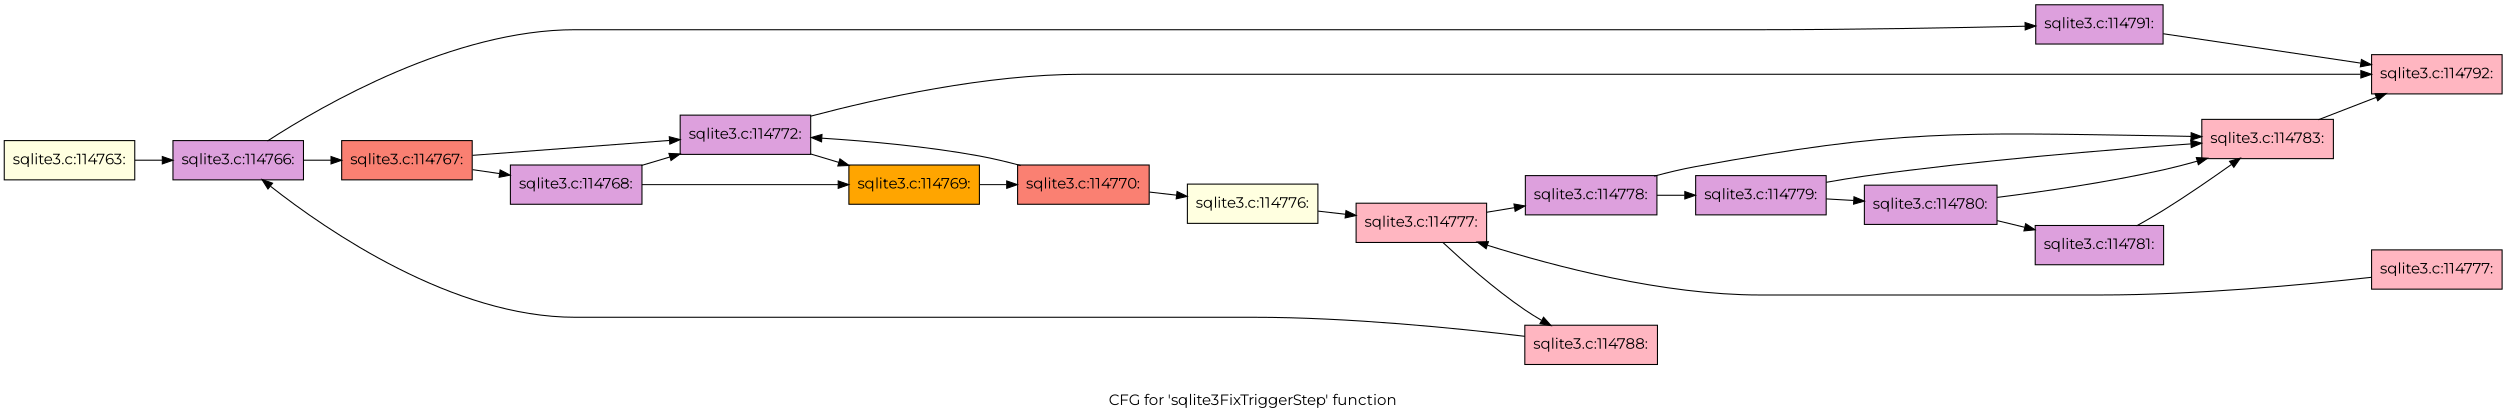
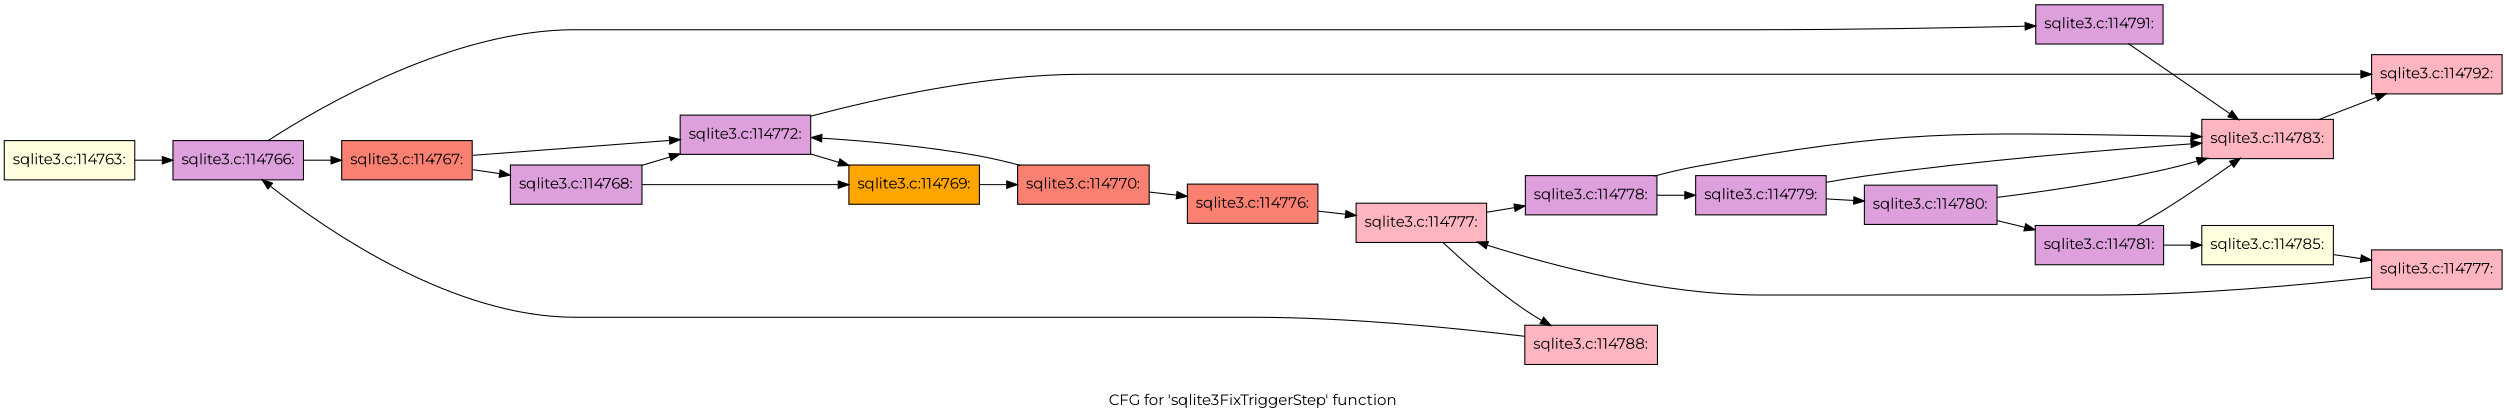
edge "sqlite3.c:114791:" -> "sqlite3.c:114792:": now "sqlite3.c:114791:" -> "sqlite3.c:114783:"
node "sqlite3.c:114776:": fillcolor lightyellow -> salmon
node "sqlite3.c:114785:": added
